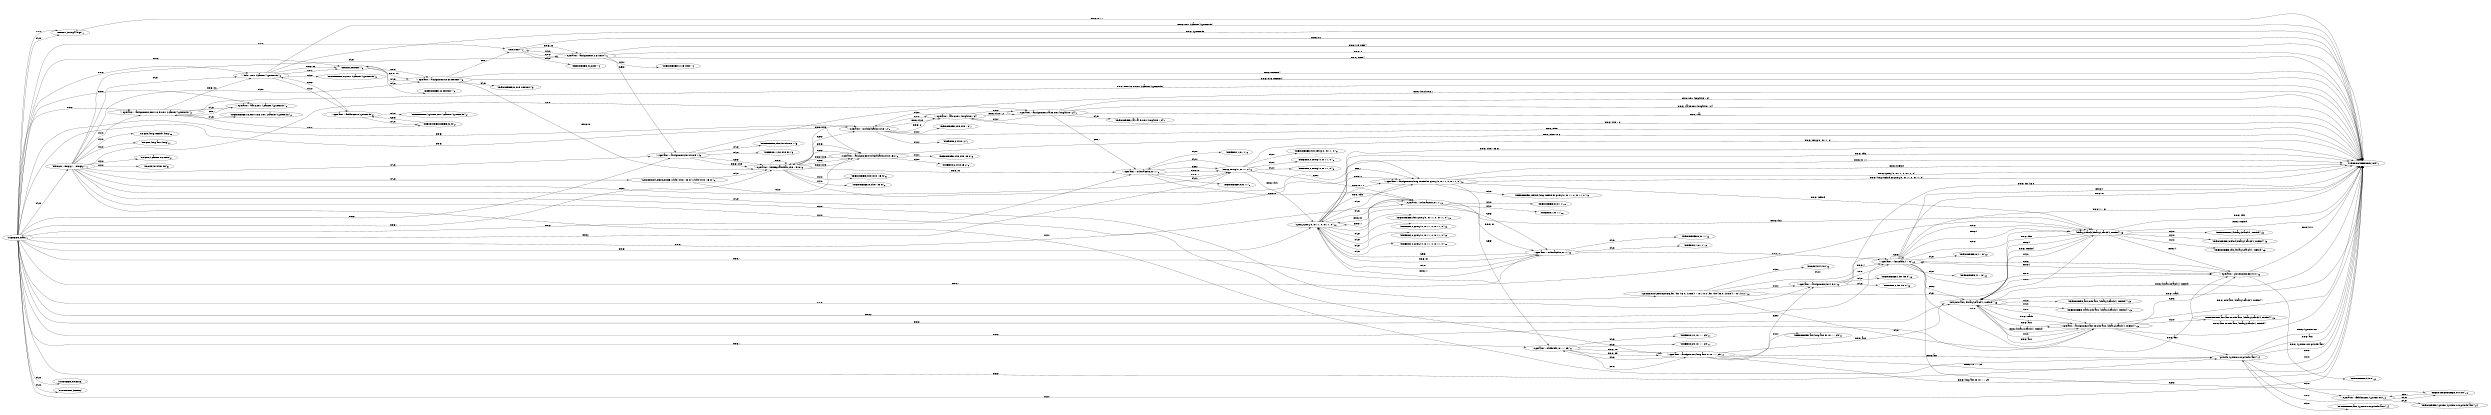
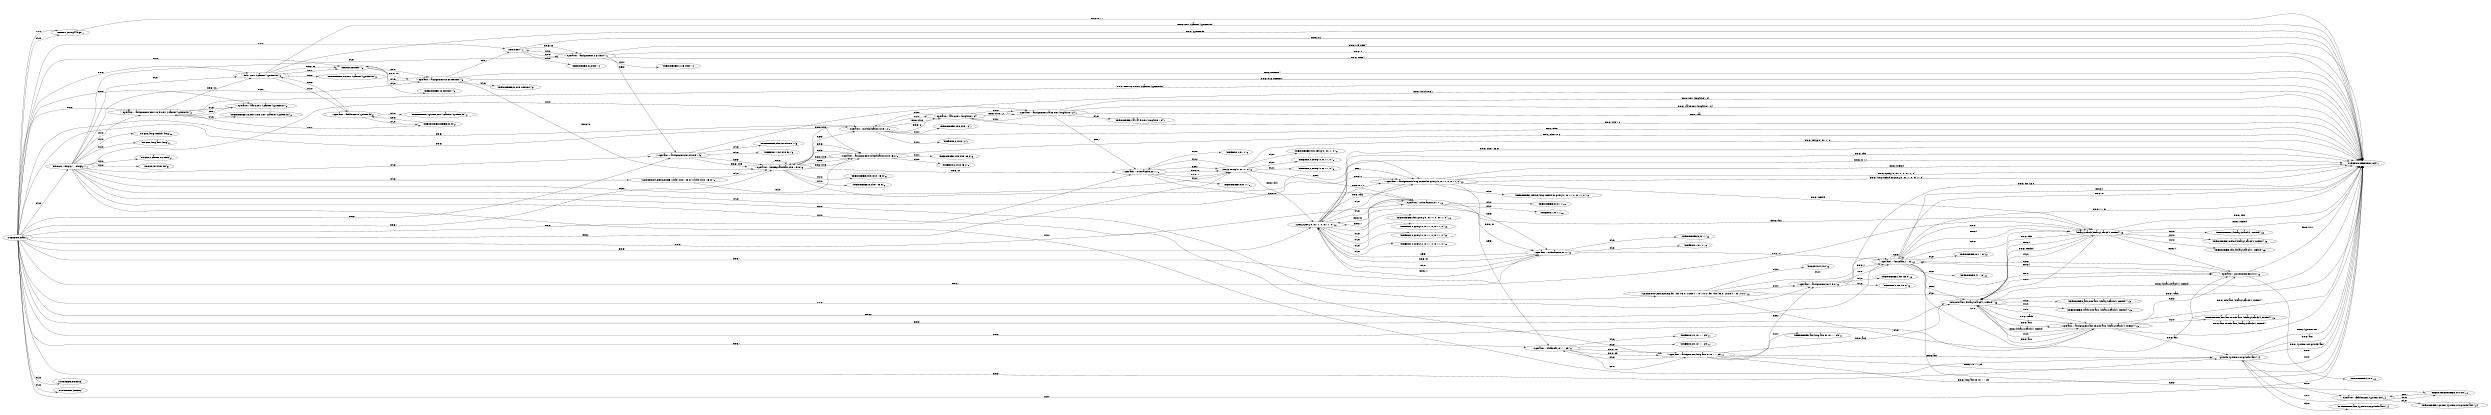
edge "(BLOCK,<empty>,<empty>)" -> "(<operator>.assignment,val = new long[size * 2])": label "CFG: " -> "AST: "
